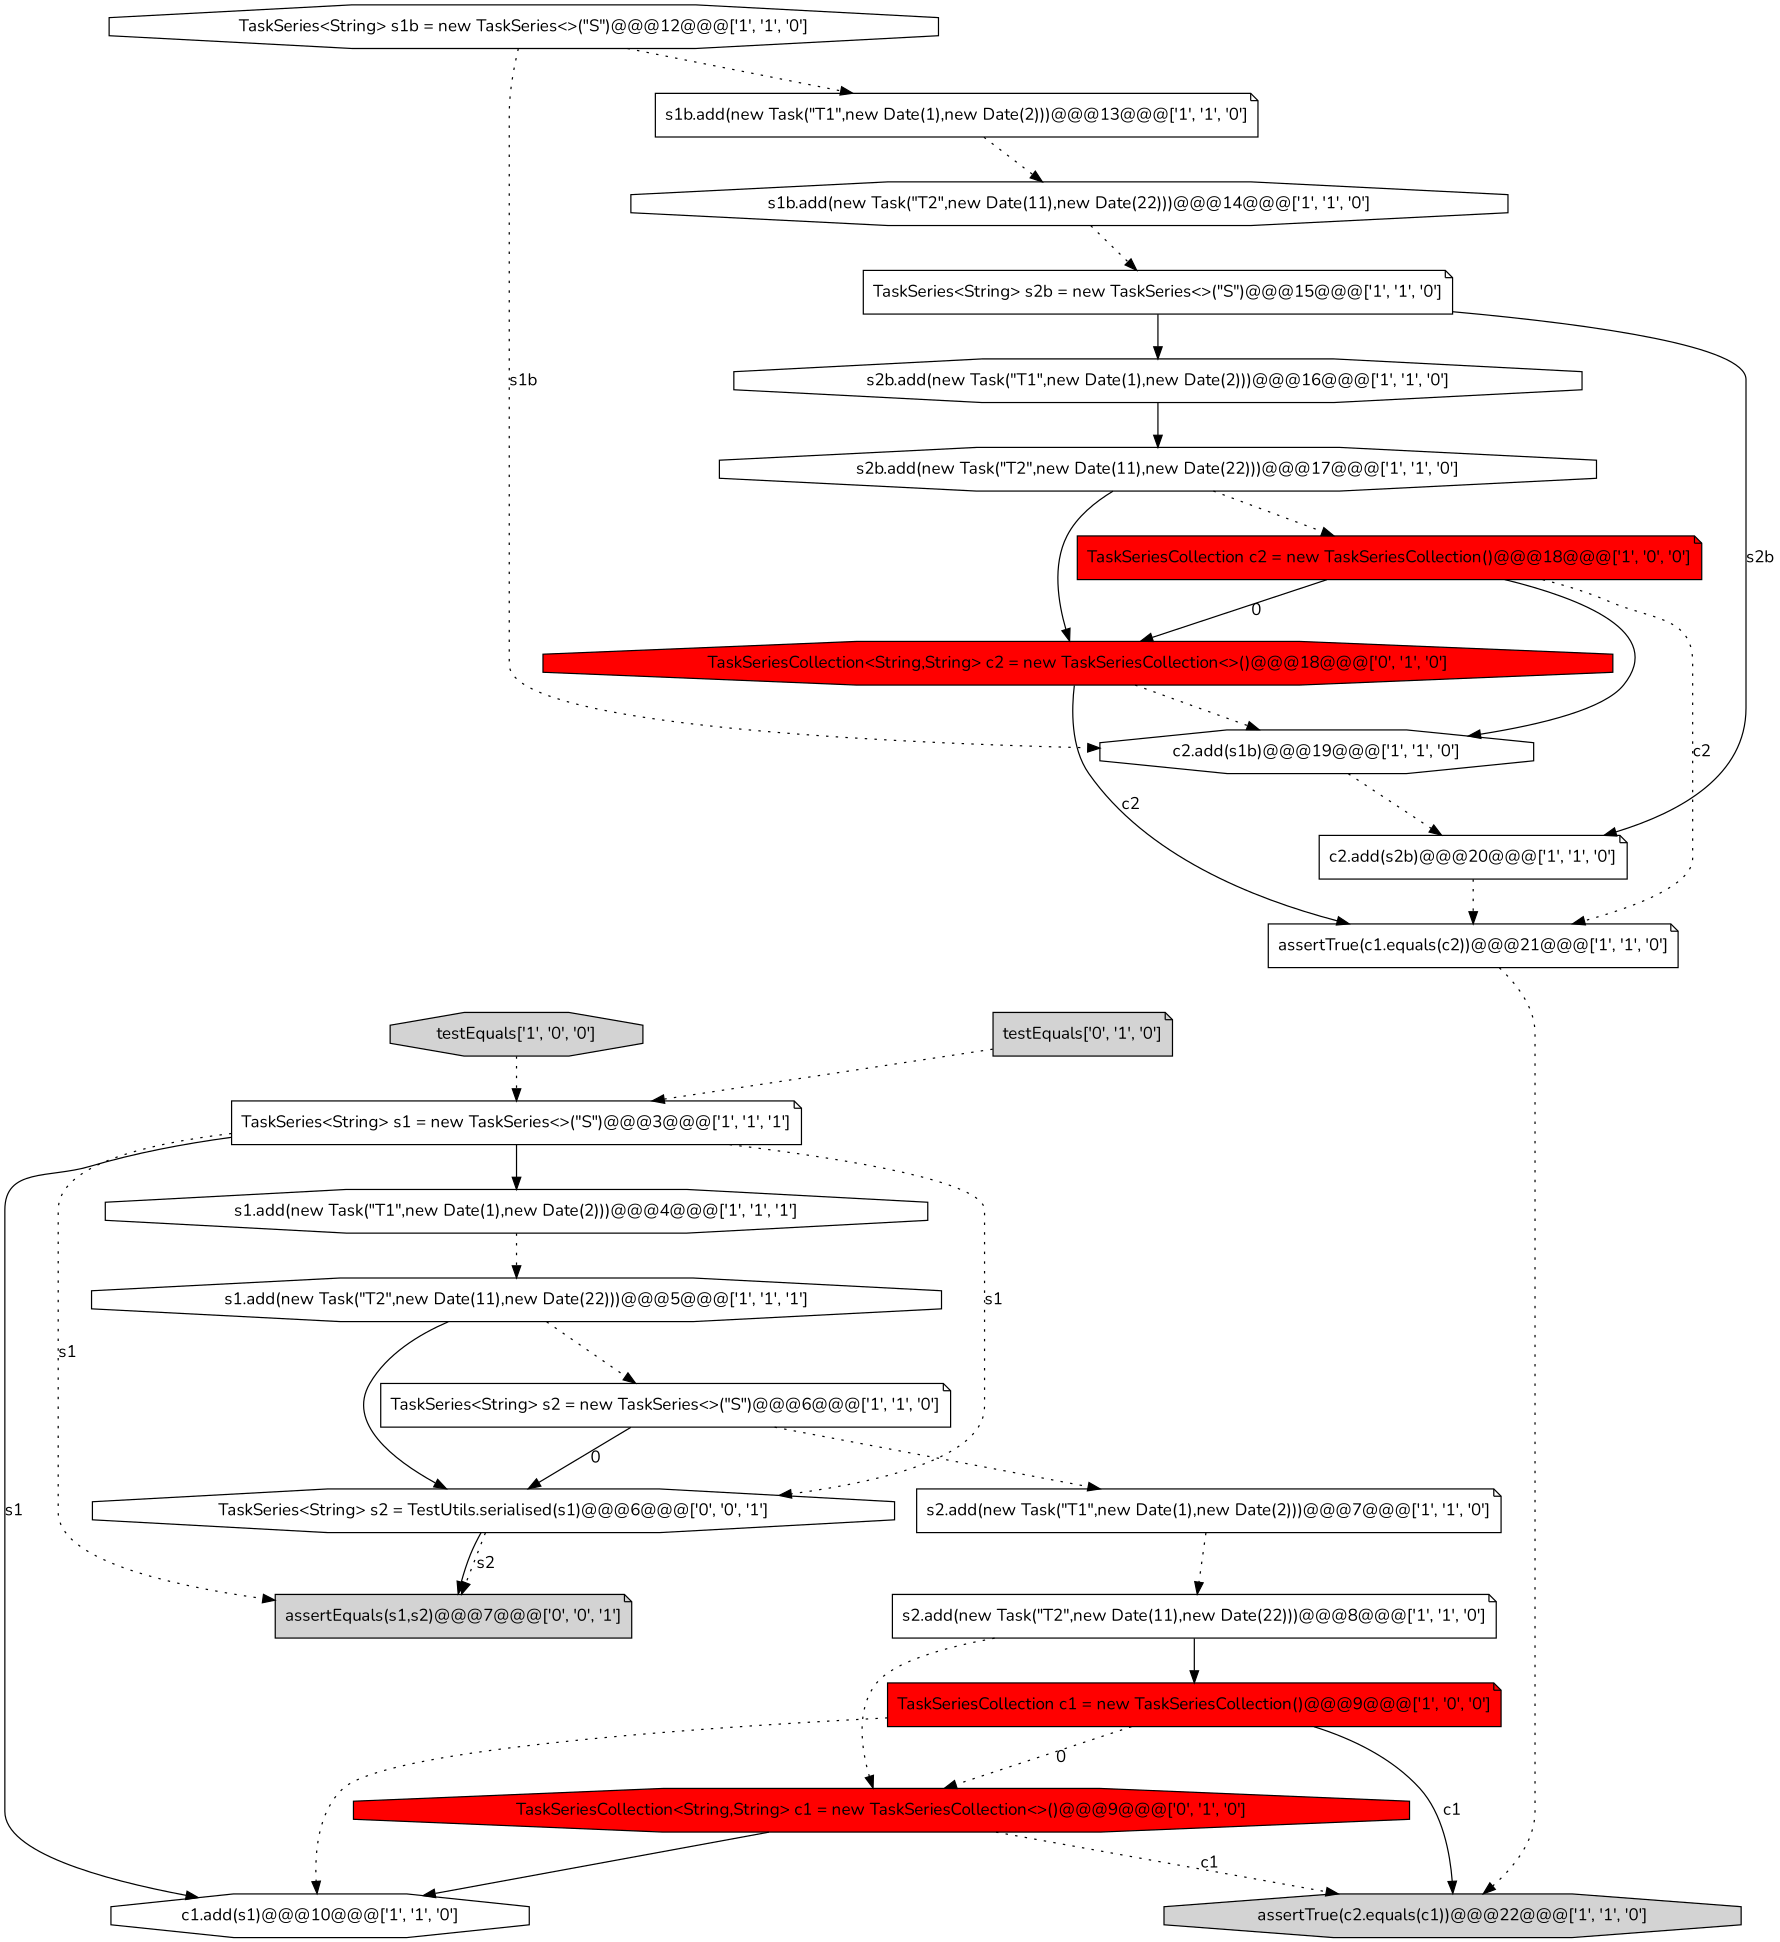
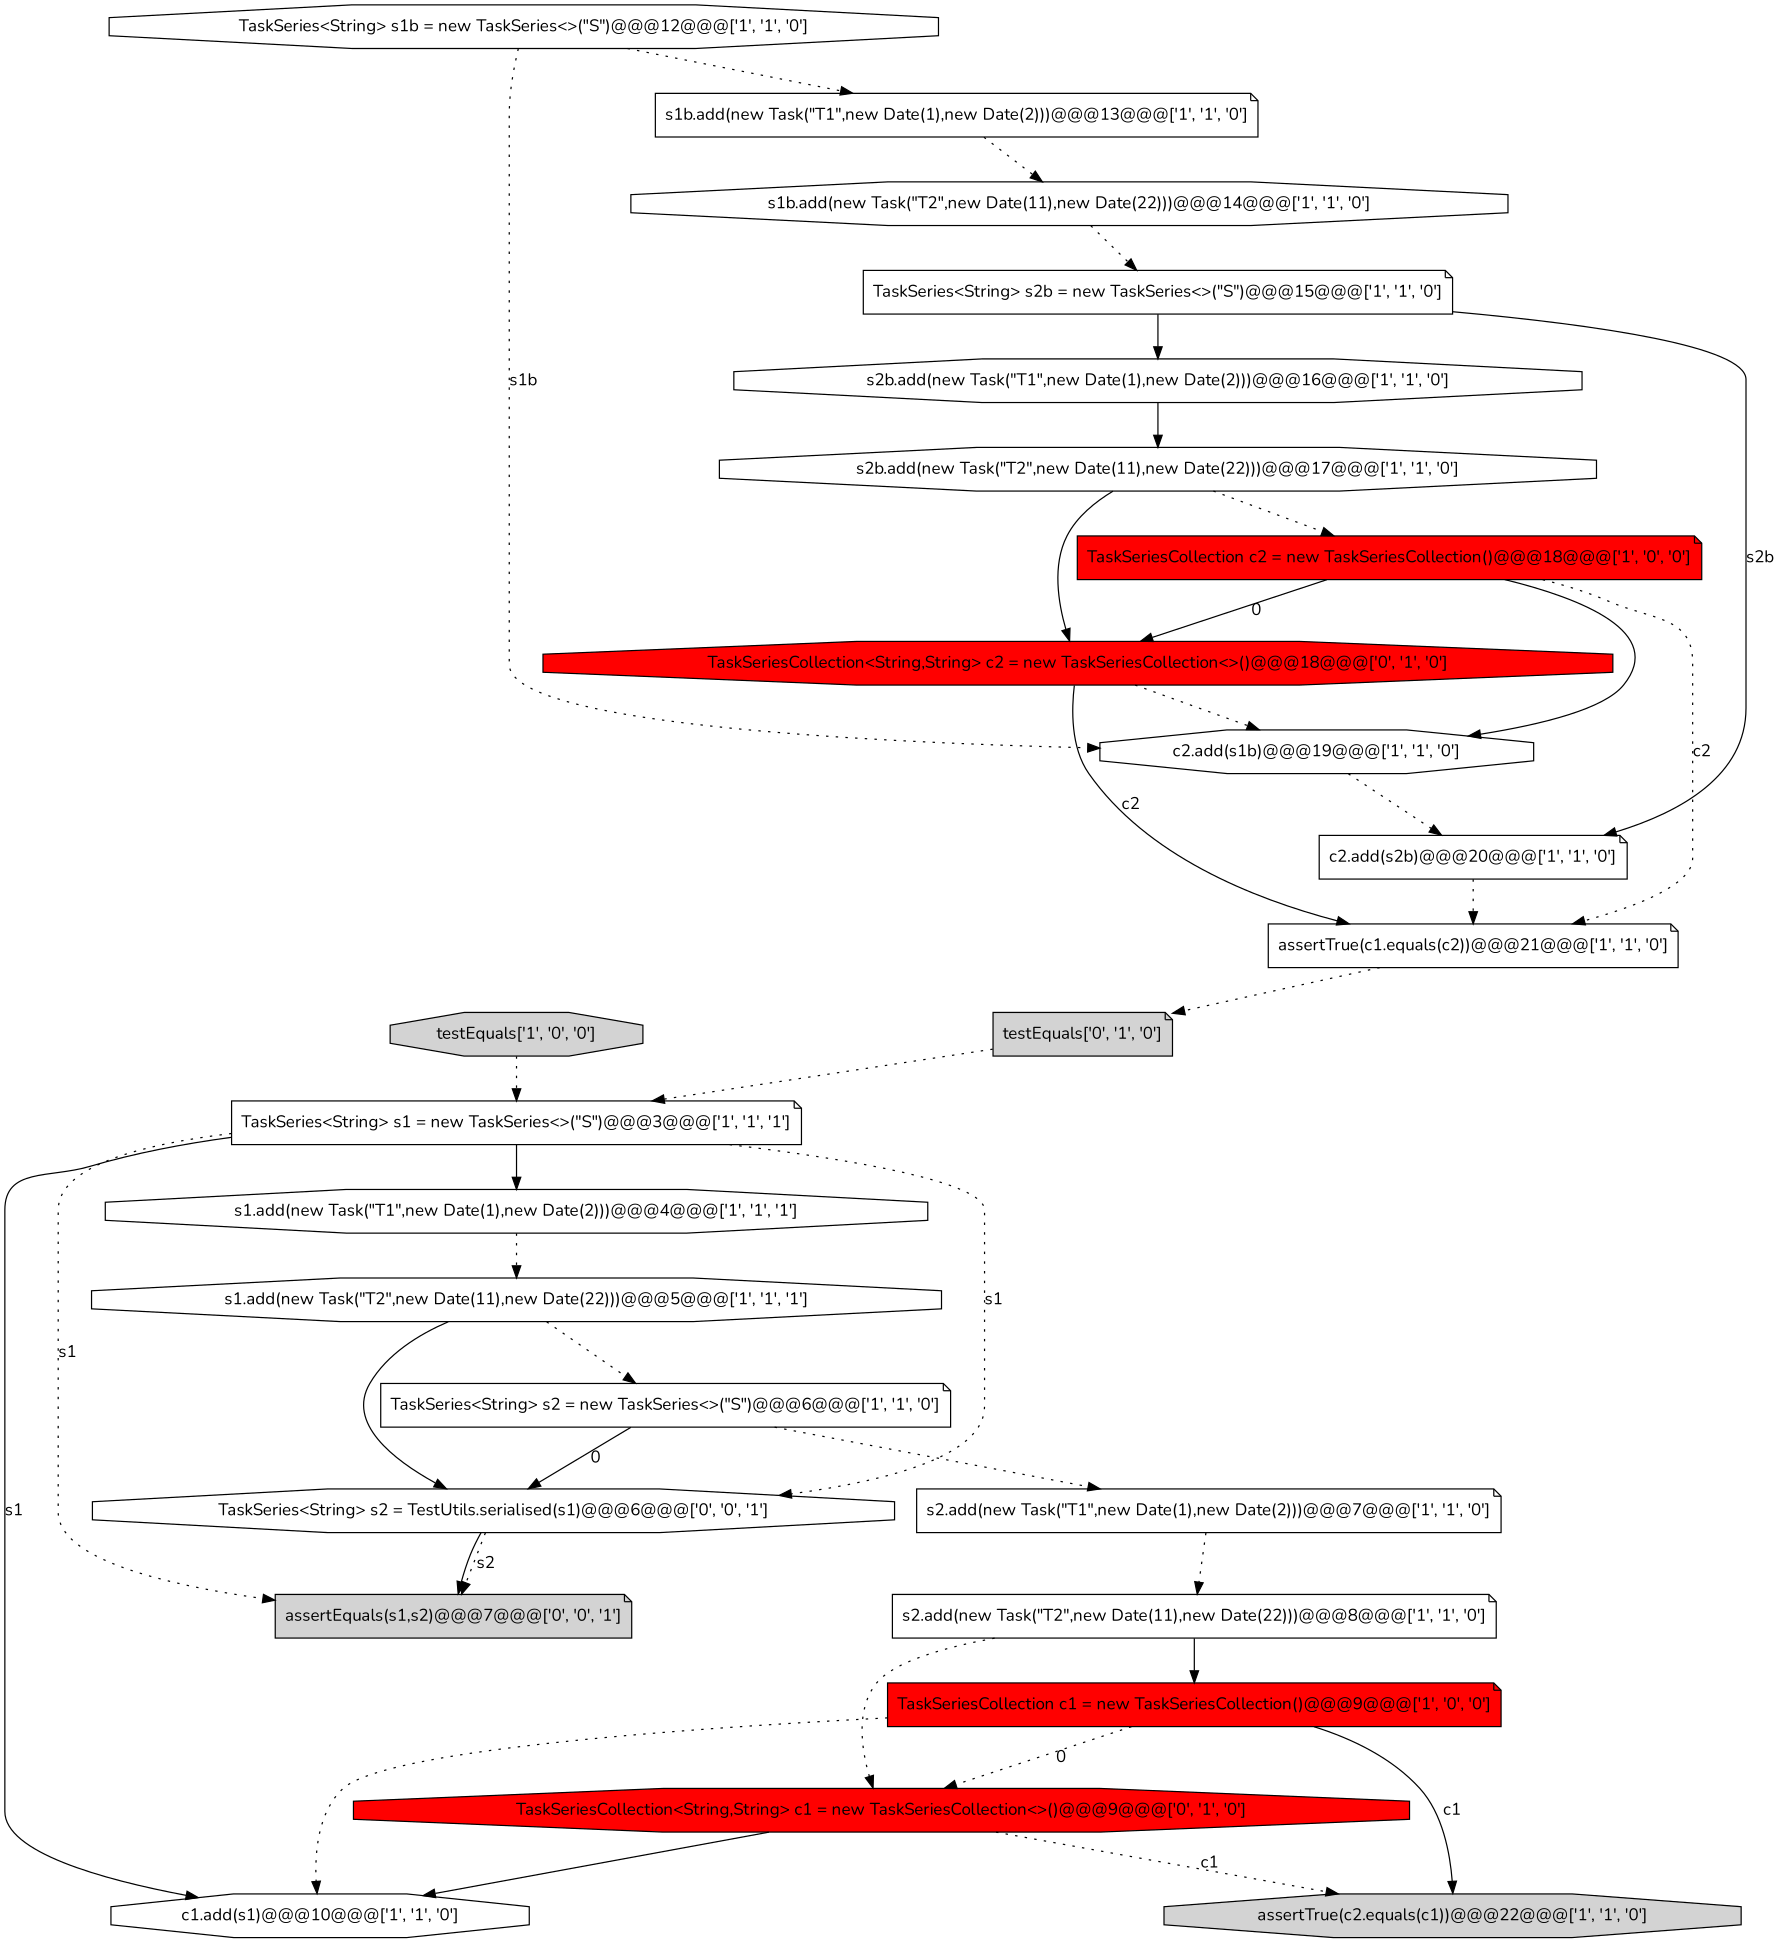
edge "assertTrue(c1.equals(c2))@@@21@@@['1', '1', '0']" -> "assertTrue(c2.equals(c1))@@@22@@@['1', '1', '0']": now "assertTrue(c1.equals(c2))@@@21@@@['1', '1', '0']" -> "testEquals['0', '1', '0']"
